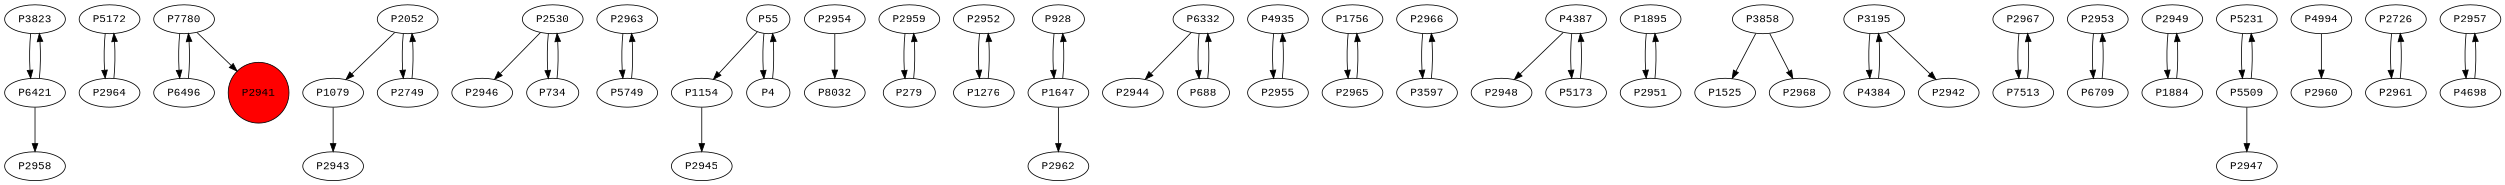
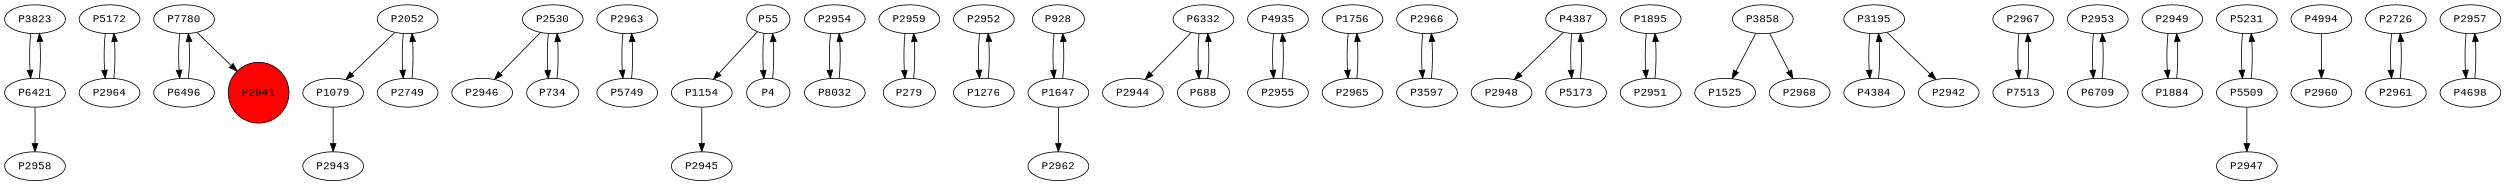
edge "P8032" -> "P2954": added
